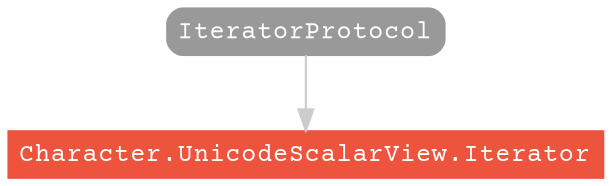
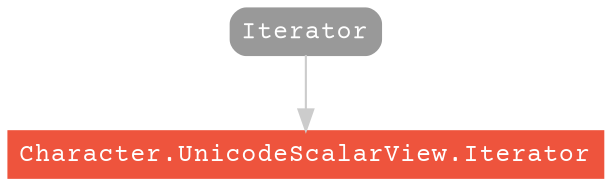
node "IteratorProtocol": label "IteratorProtocol" -> "Iterator"
